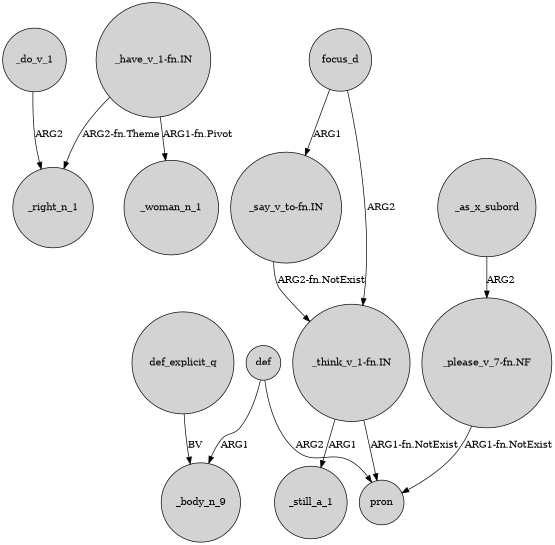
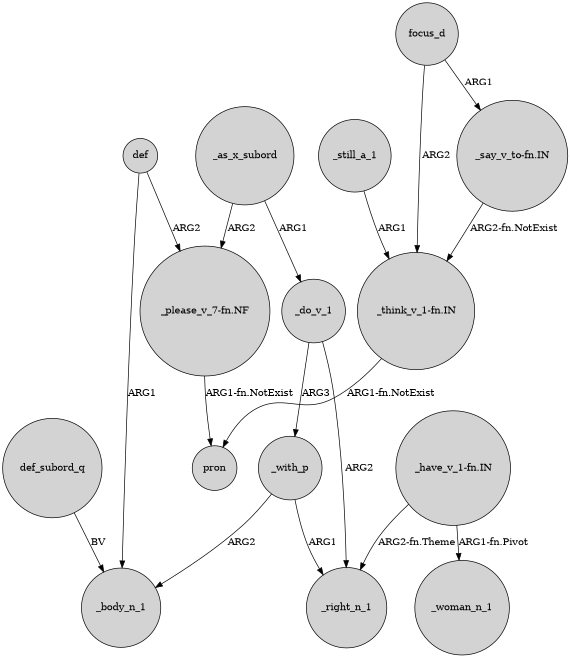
edge "_as_x_subord" -> "_do_v_1": added, label "ARG1"
node "def_explicit_q": label "def_explicit_q" -> "def_subord_q"
edge "_think_v_1-fn.IN" -> "_still_a_1": reversed
edge "def" -> "pron": now "def" -> "_please_v_7-fn.NF"
node "_with_p": added
node "_body_n_9": label "_body_n_9" -> "_body_n_1"
